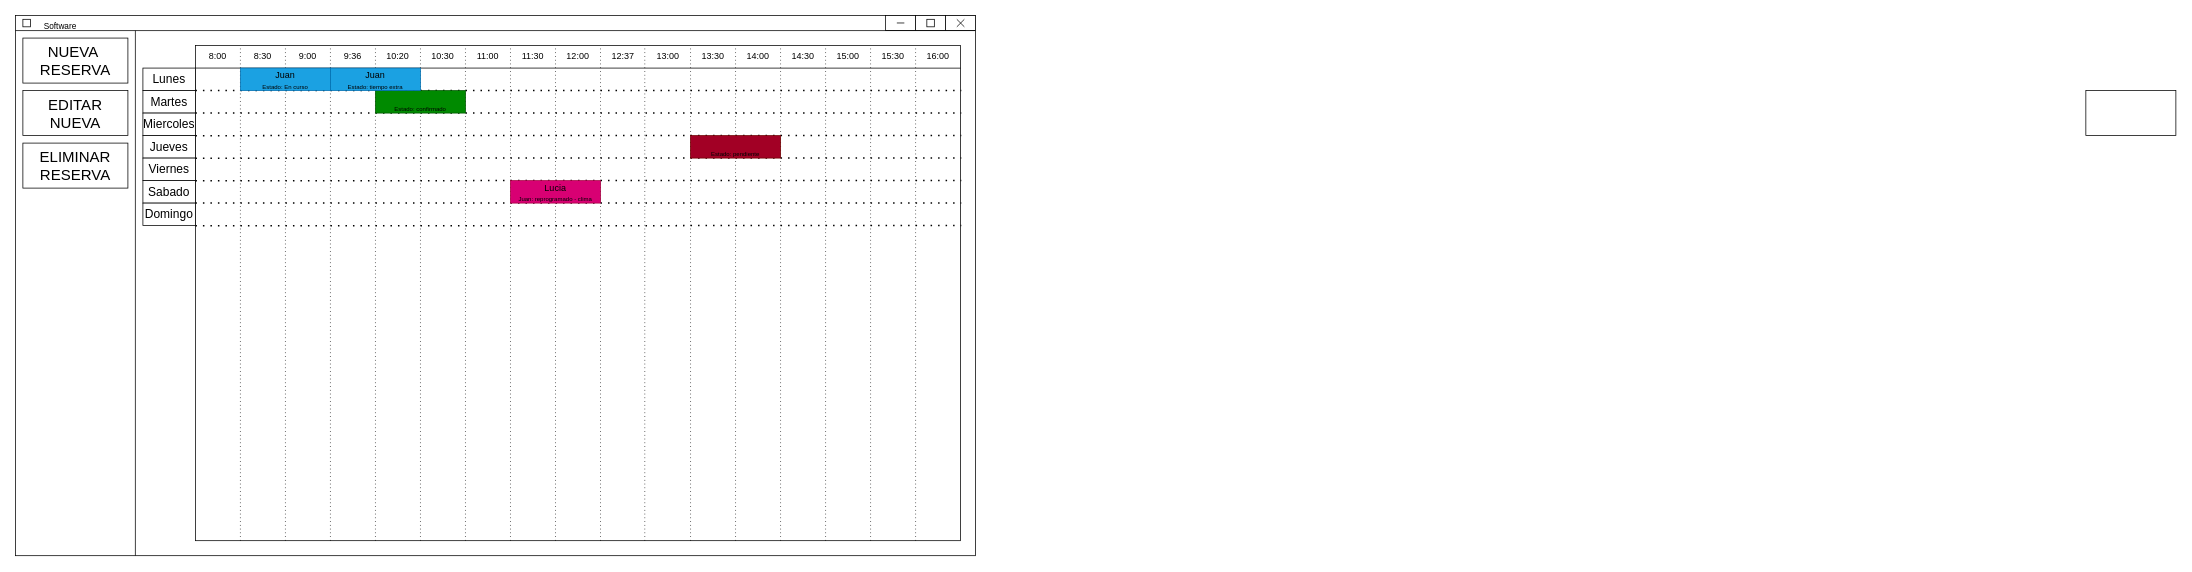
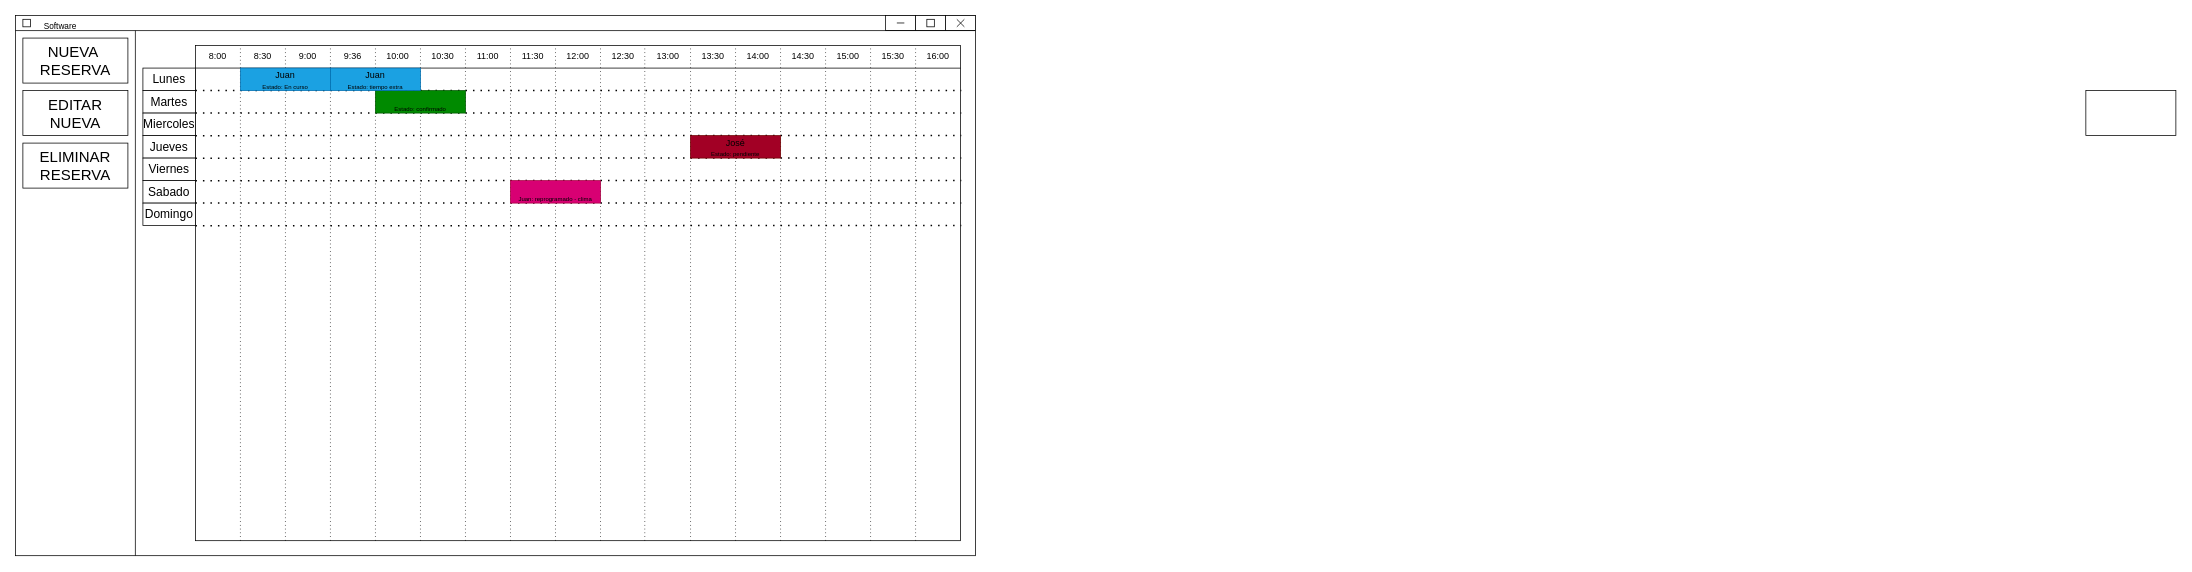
node "10:20": label "10:20" -> "10:00"
node "12:37": label "12:37" -> "12:30"
node "José": added
node "Lucia": removed
